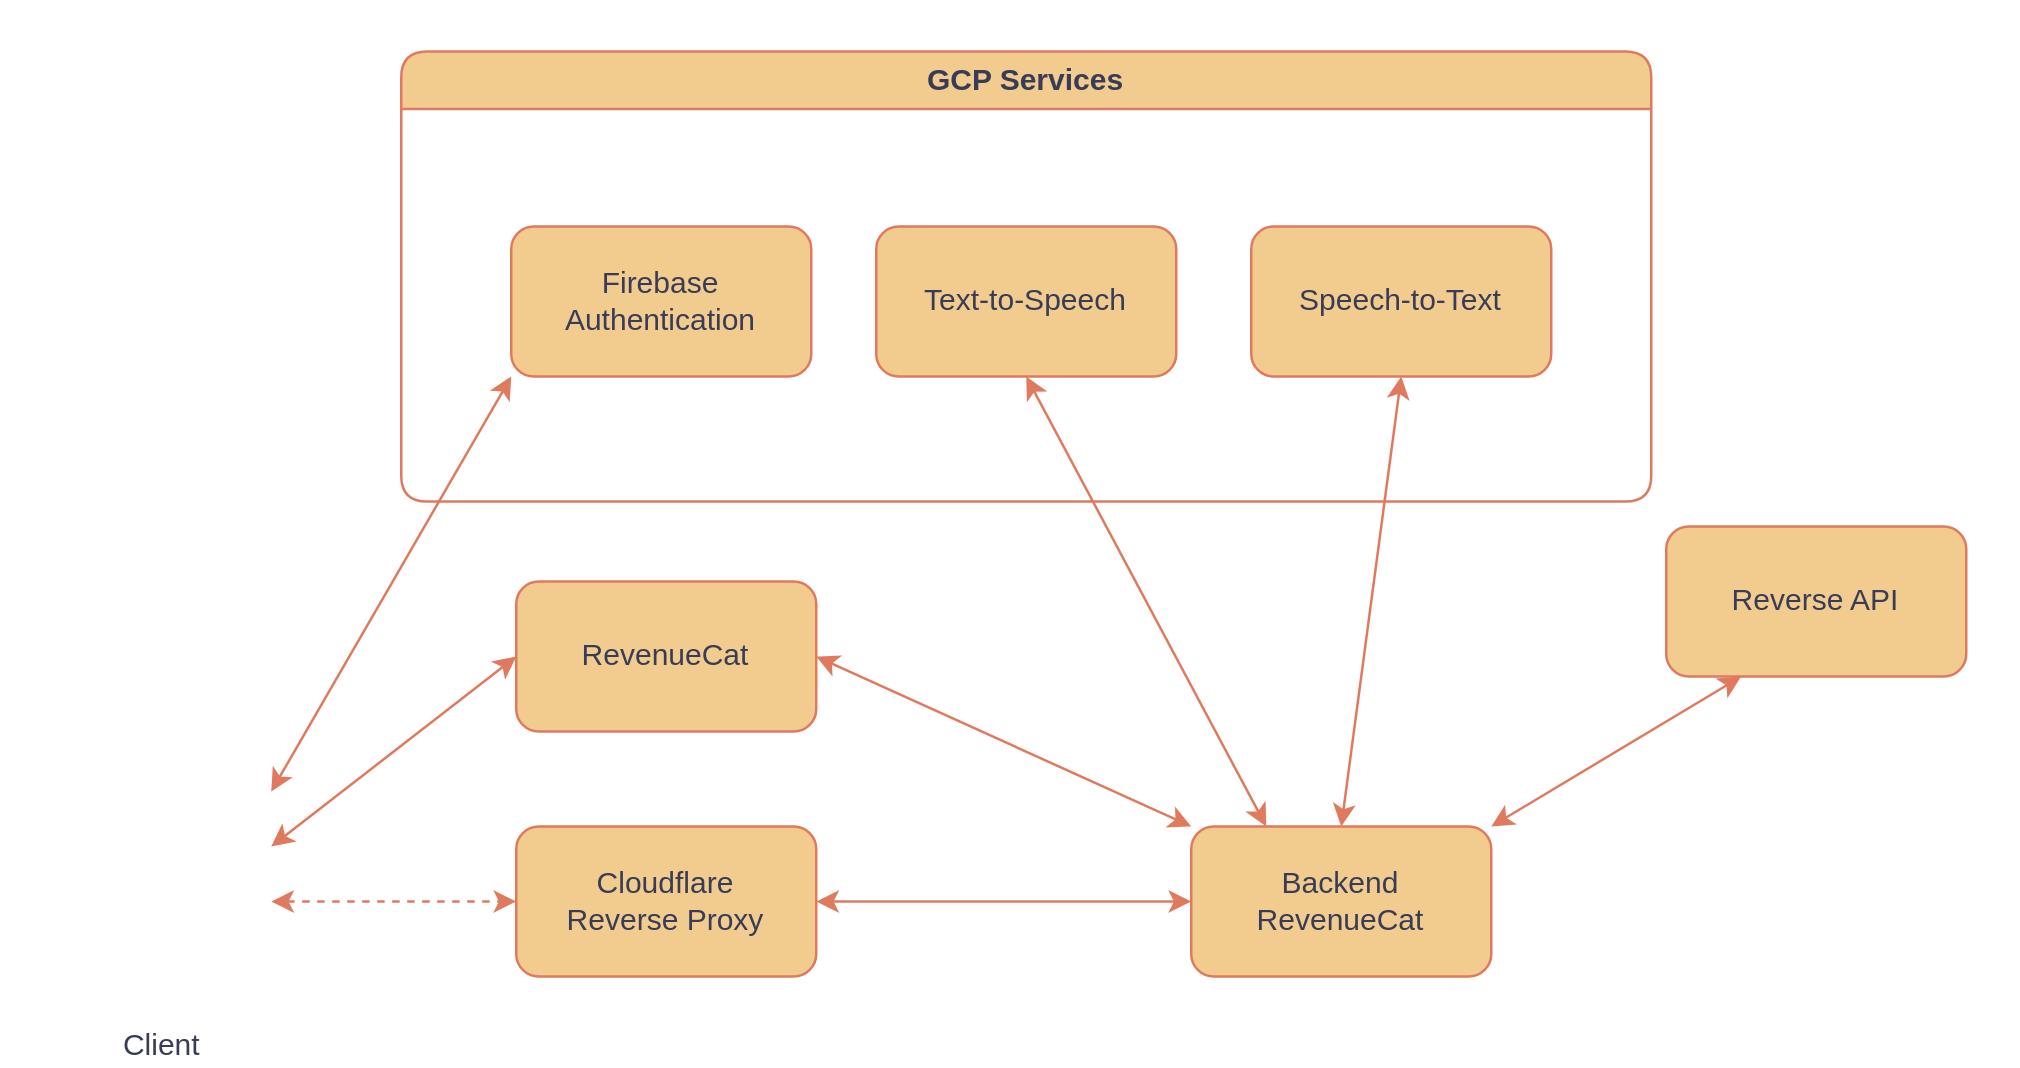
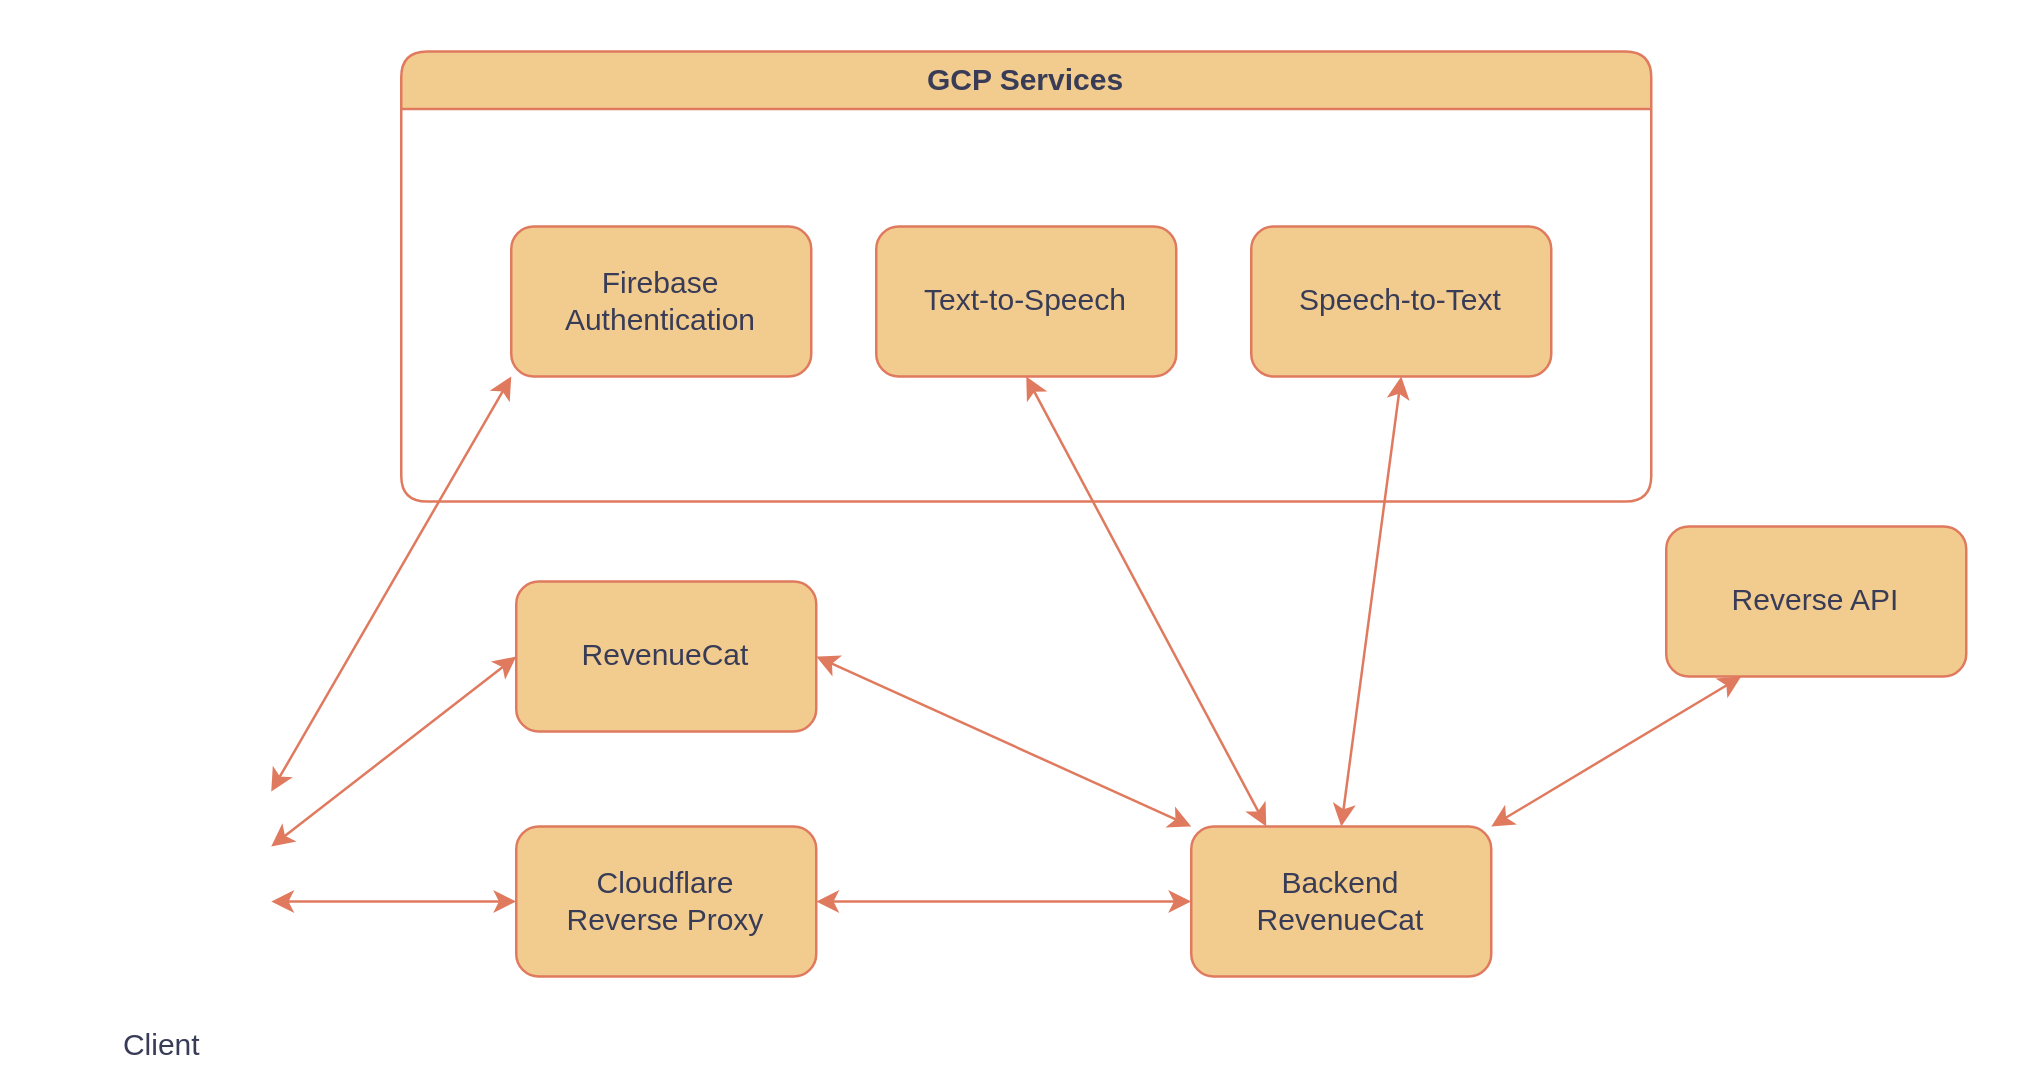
edge "Client" -- "Cloudflare Reverse Proxy": style dashed -> solid
